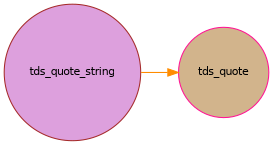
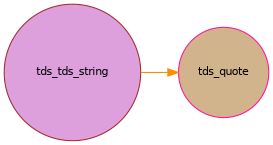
node "tds_quote_string": label "tds_quote_string" -> "tds_tds_string"
